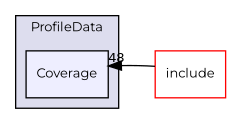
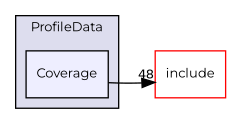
edge "include" -> "Coverage": reversed
